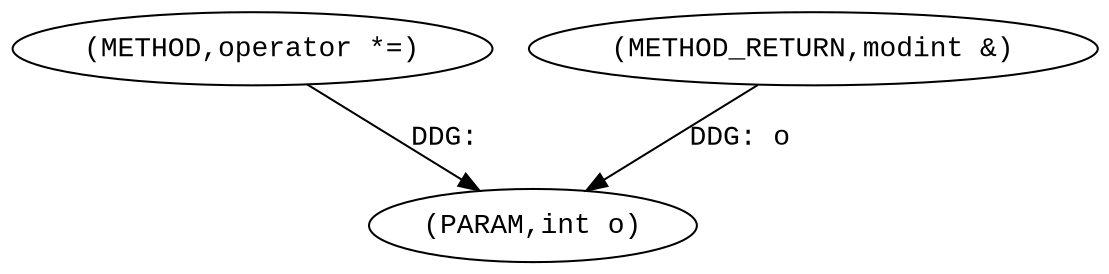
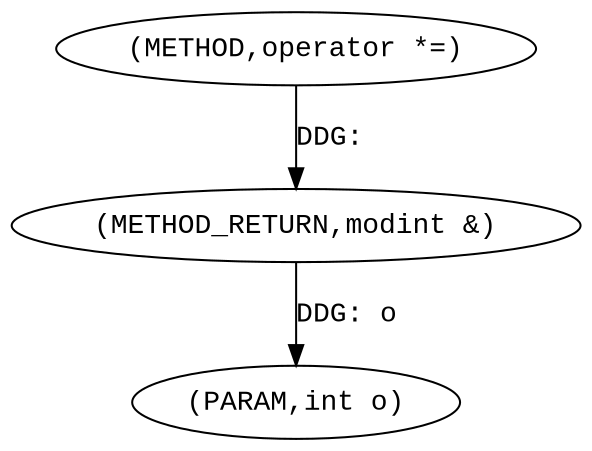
edge "(METHOD,operator *=)" -> "(PARAM,int o)": now "(METHOD,operator *=)" -> "(METHOD_RETURN,modint &)"
